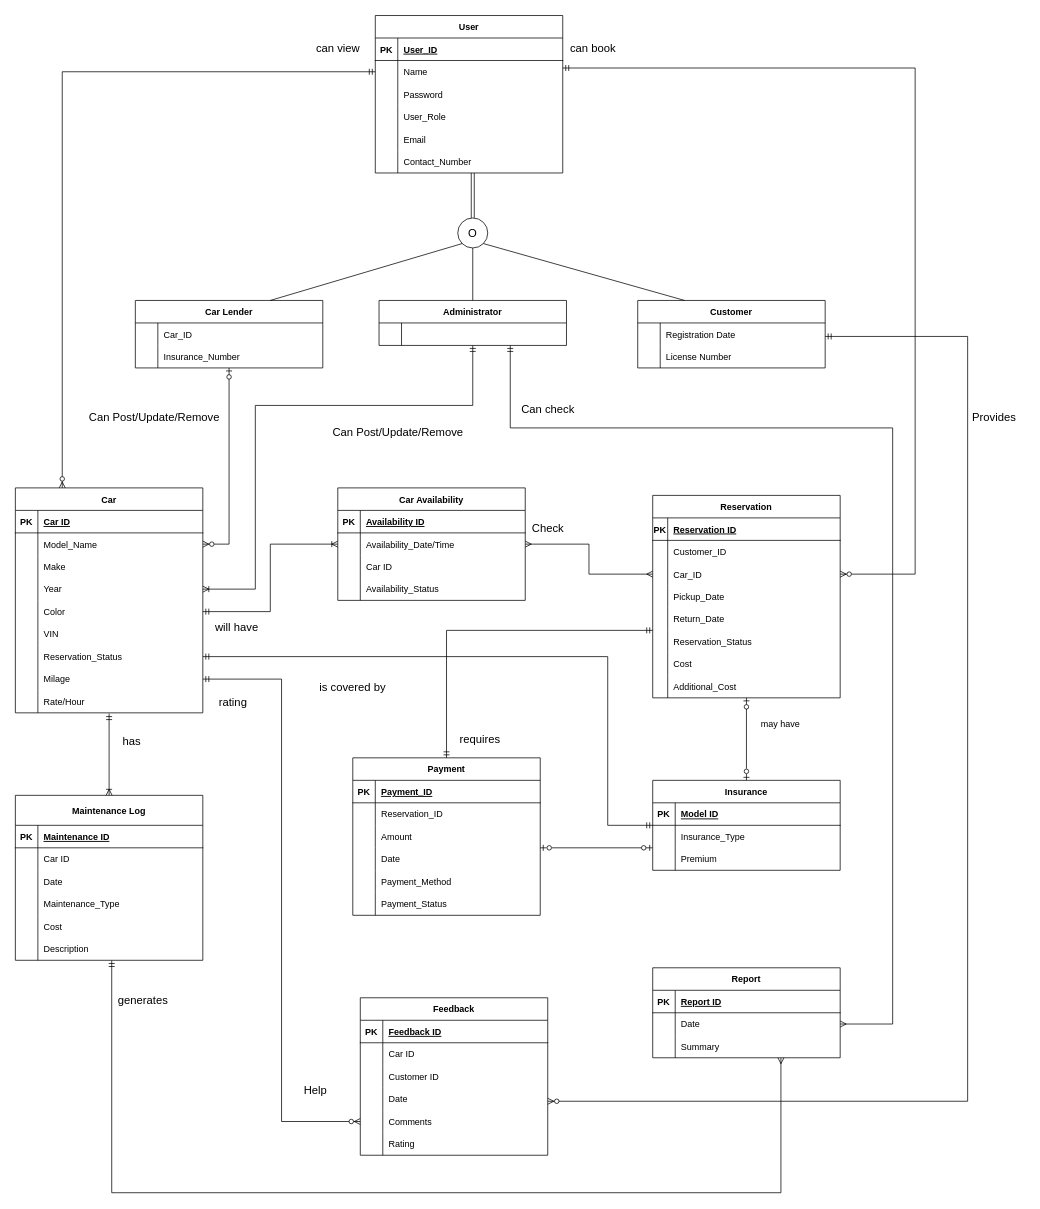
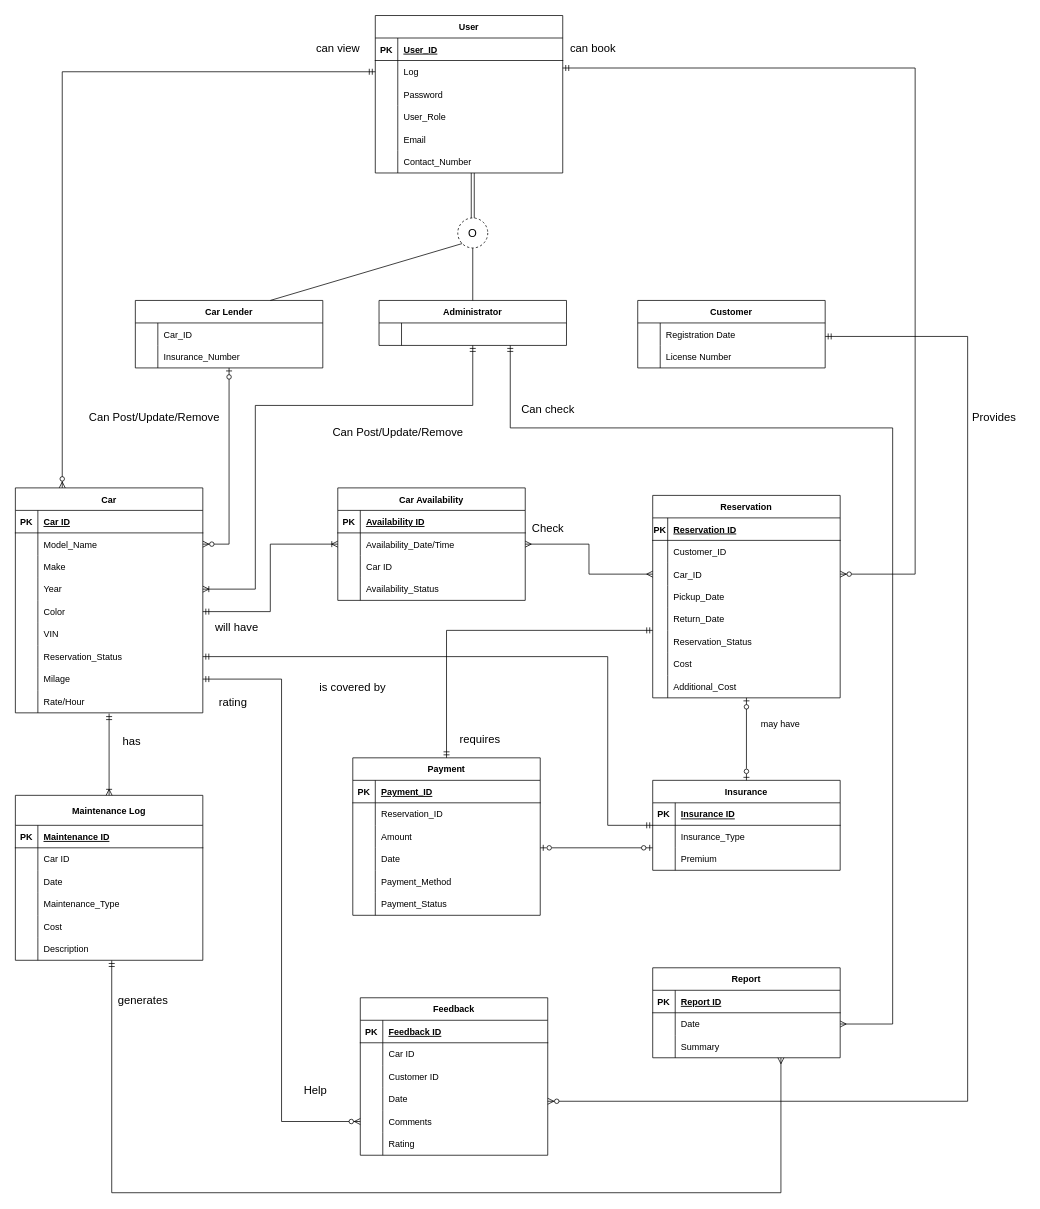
node "Name": label "Name" -> "Log"
node "O": style solid -> dashed
edge "O" -- "Customer": removed
node "Model ID": label "Model ID" -> "Insurance ID"
